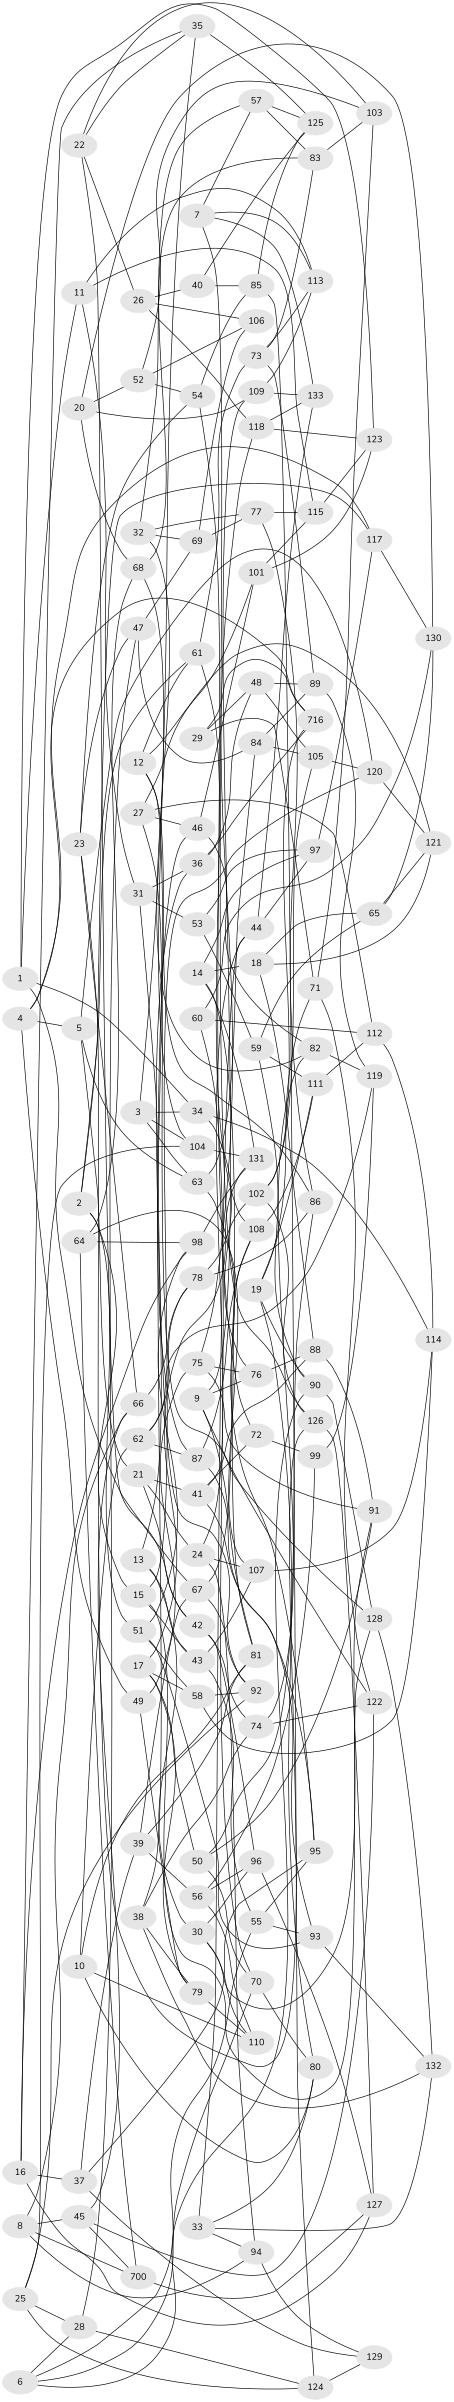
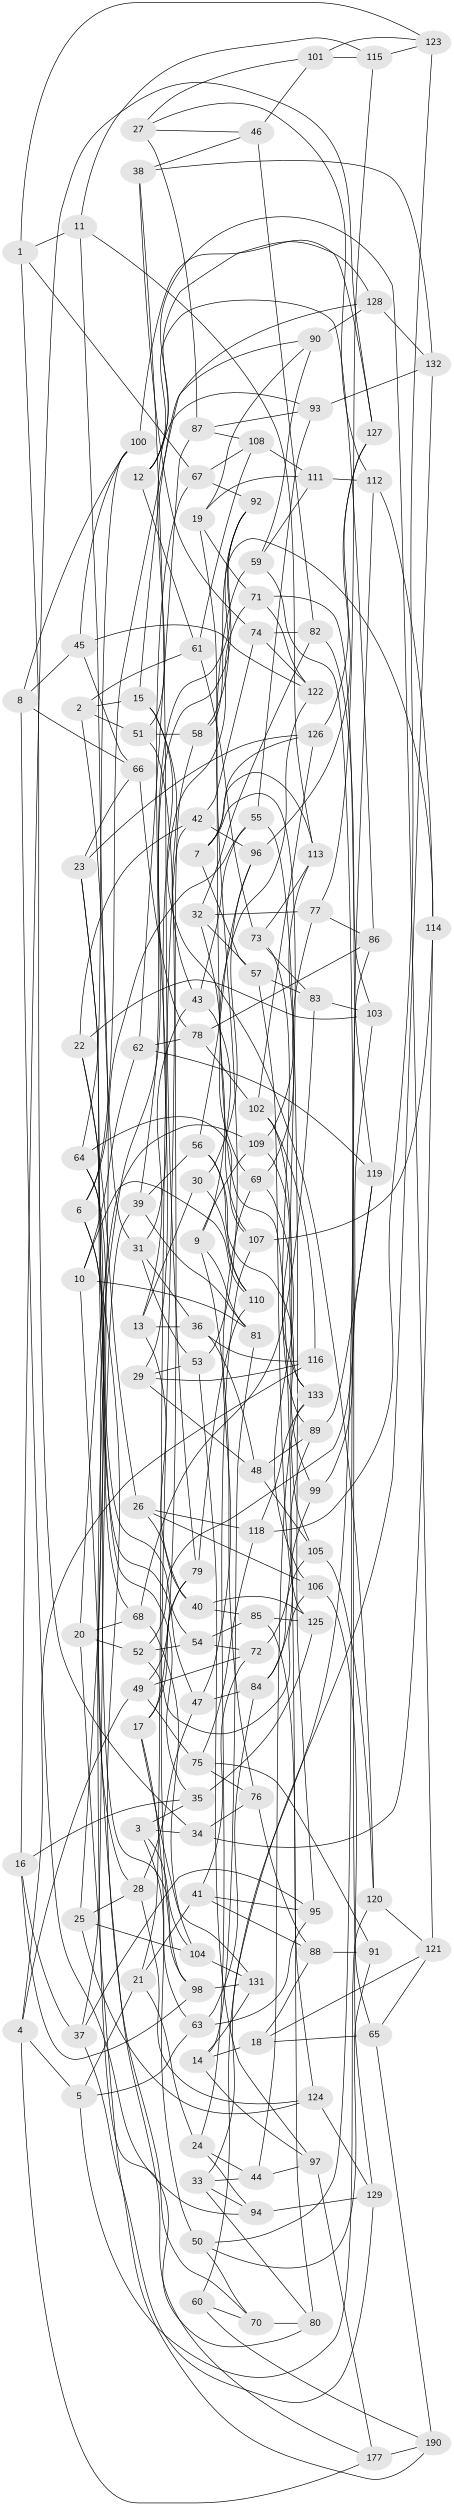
node "117": label "117" -> "177"
node "130": label "130" -> "190"
node "716": label "716" -> "116"
edge "53" -- "29": added
edge "13" -- "40": added
edge "72" -- "49": added
edge "106" -- "129": added
edge "91" -- "30": removed
node "700": label "700" -> "100"
